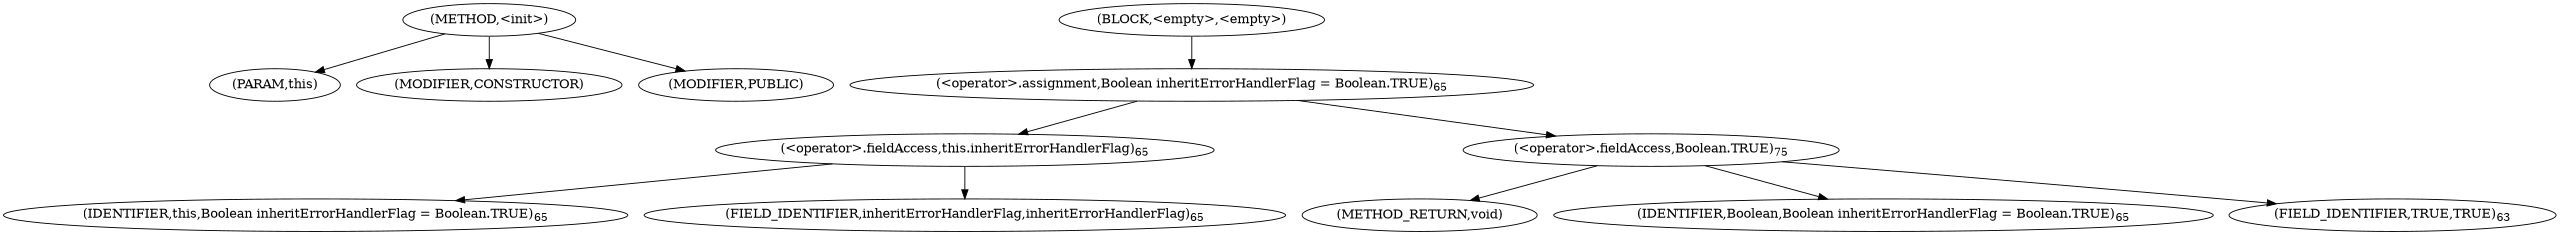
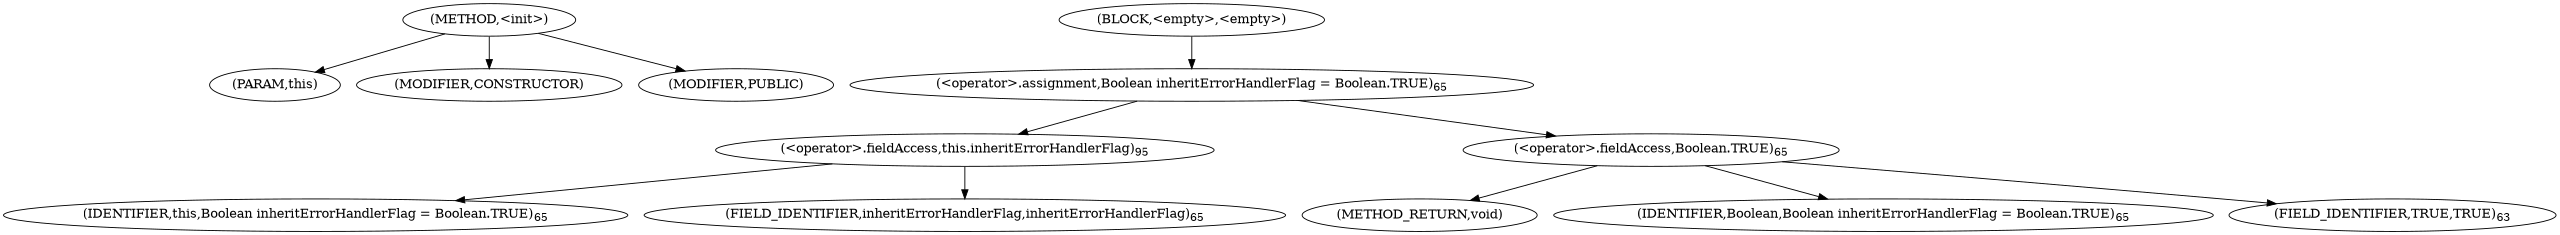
node "(<operator>.fieldAccess,this.inheritErrorHandlerFlag)": text "65" -> "95"
node "(<operator>.fieldAccess,Boolean.TRUE)": text "75" -> "65"
